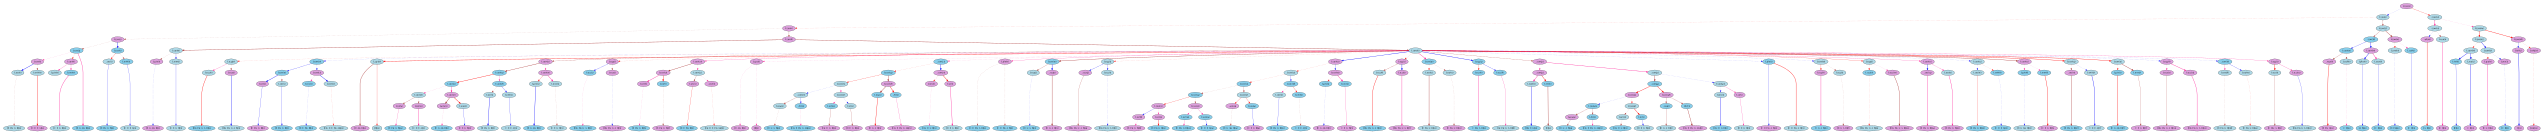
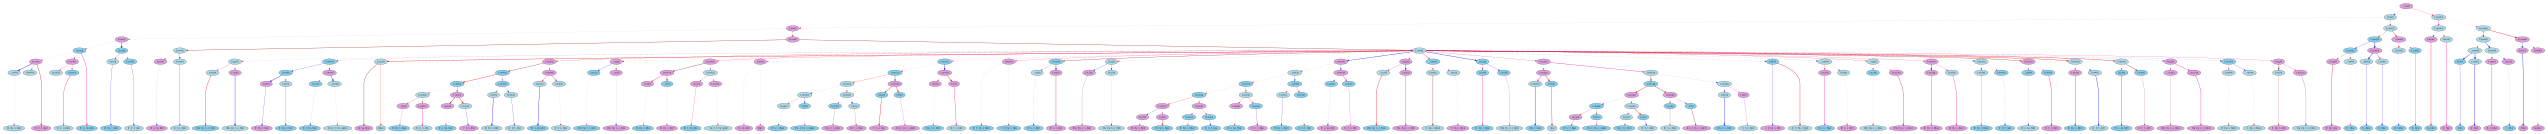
edge "L5066(0)" -> "[C  D  E  A](0)": now "L5310(5)" -> "[C  D  E  A](0)"
